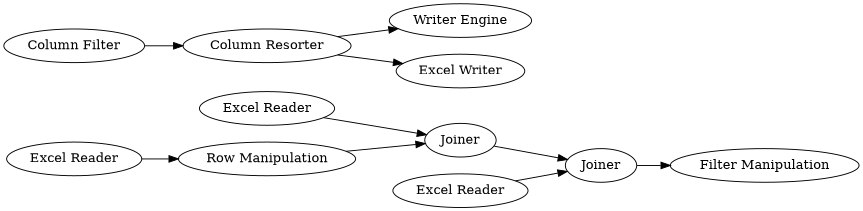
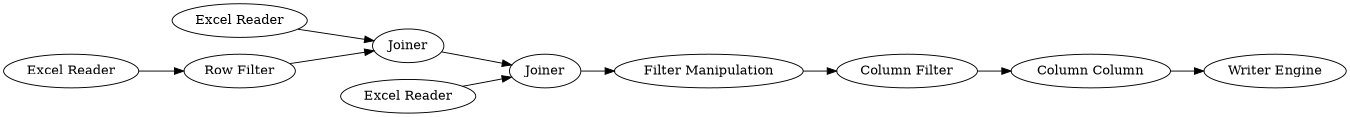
node "Column Resorter": label "Column Resorter" -> "Column Column"
node "Excel Writer": removed
edge "Filter Manipulation" -> "Column Filter": added
node "Row Manipulation": label "Row Manipulation" -> "Row Filter"
